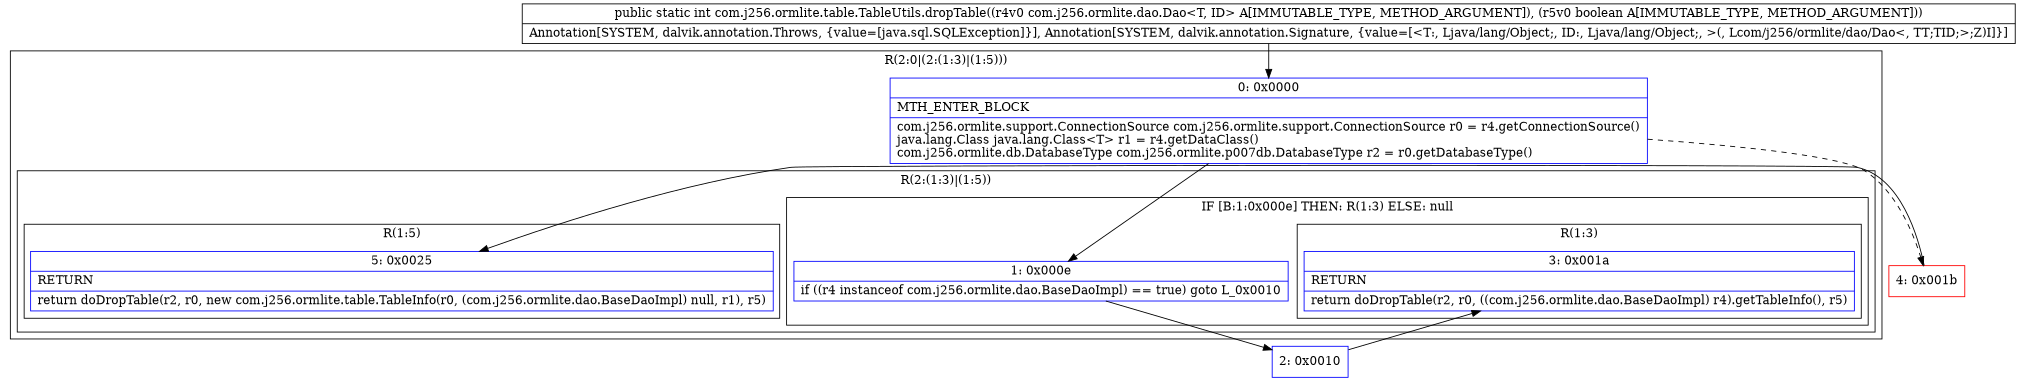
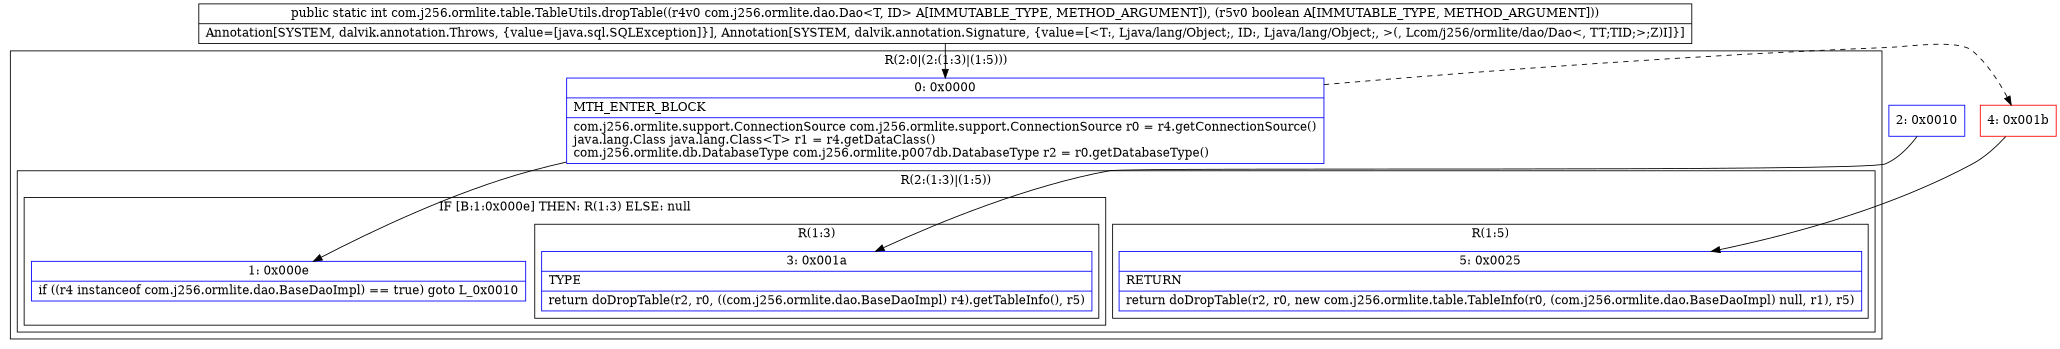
node "3: 0x001a": text "RETURN" -> "TYPE"
edge "1: 0x000e" -> "2: 0x0010": removed
